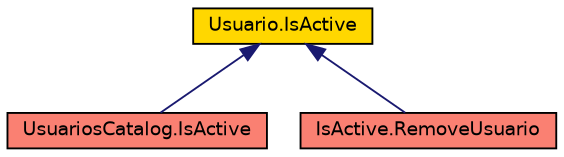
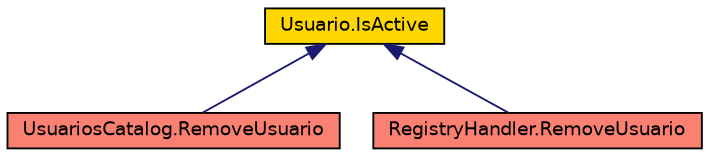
node "UsuariosCatalog.IsActive": label "UsuariosCatalog.IsActive" -> "UsuariosCatalog.RemoveUsuario"
node "IsActive.RemoveUsuario": label "IsActive.RemoveUsuario" -> "RegistryHandler.RemoveUsuario"
